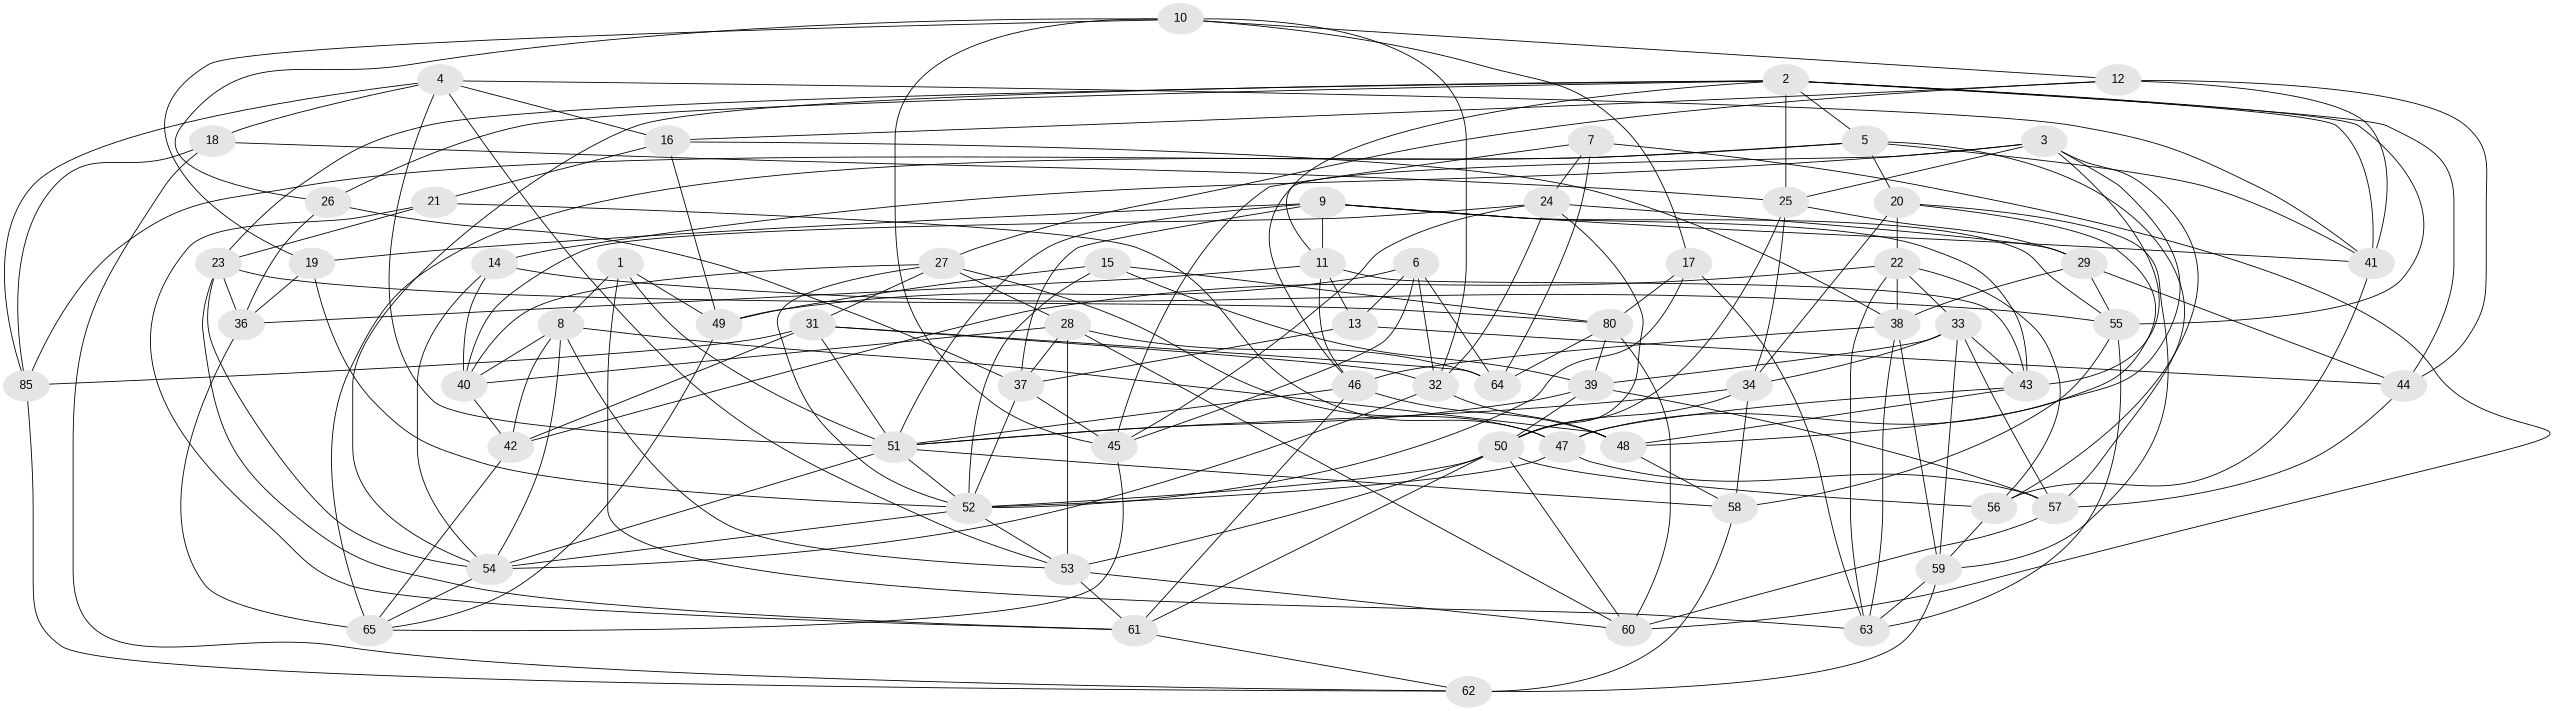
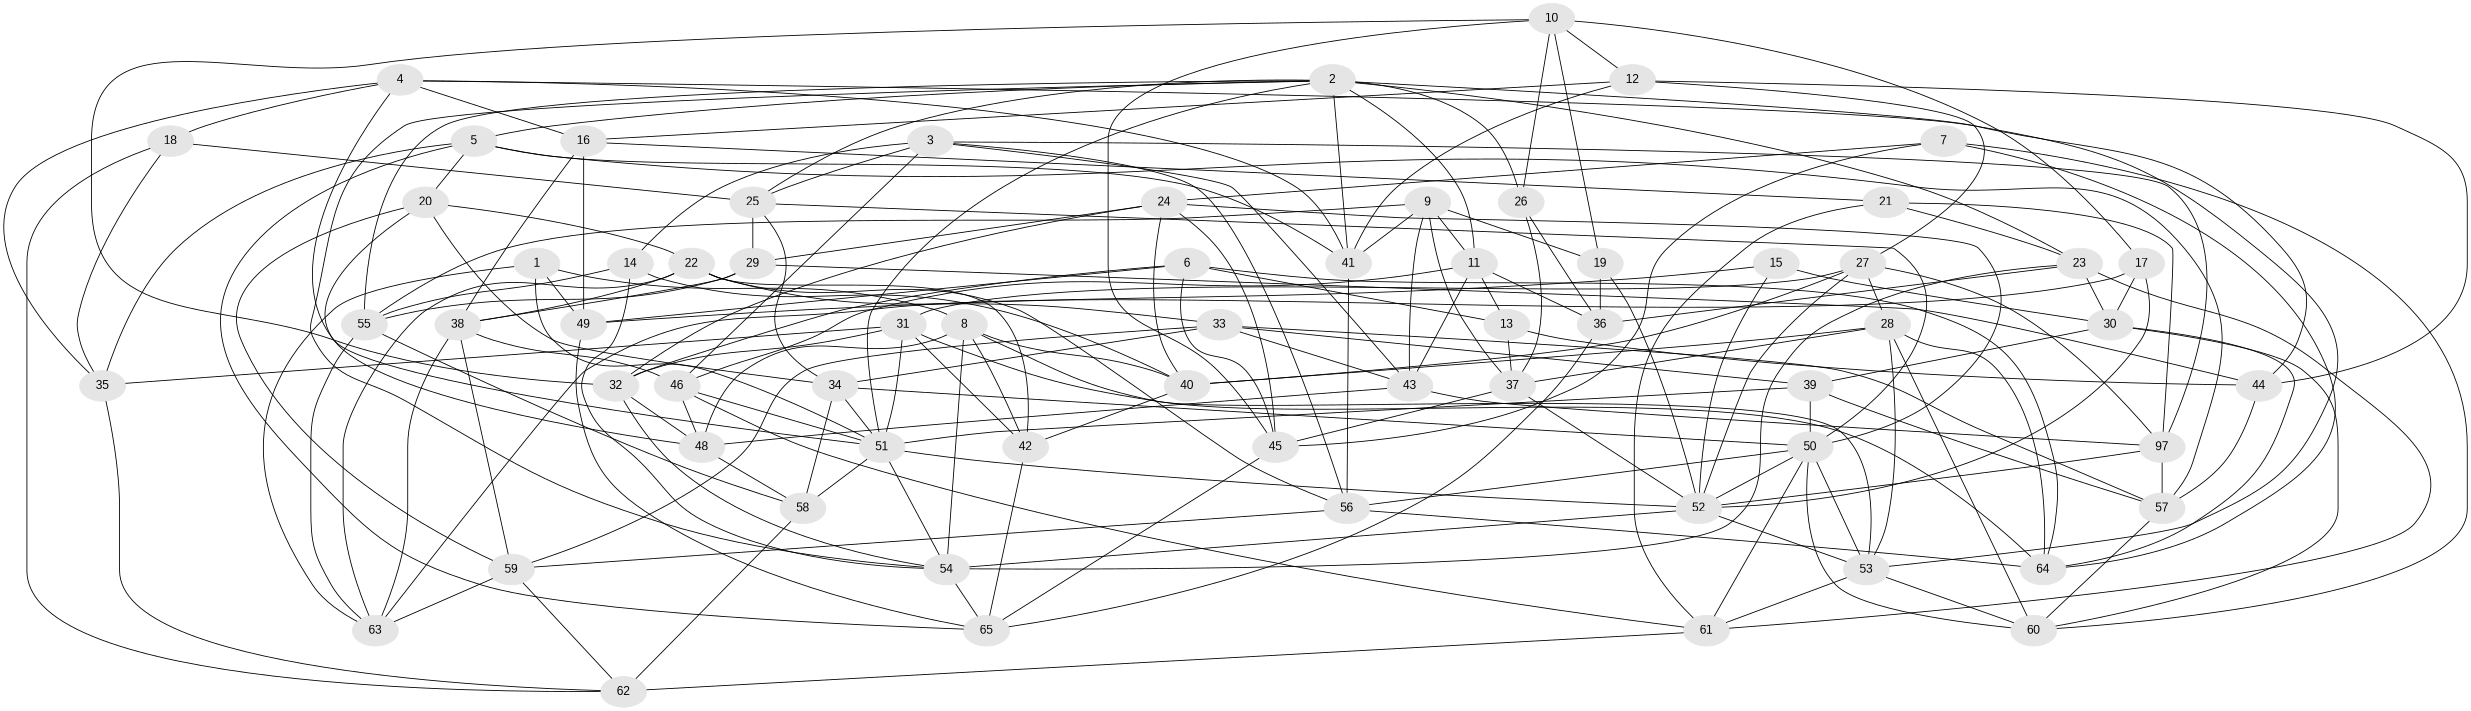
edge "9" -- "51": now "2" -- "51"
node "80": label "80" -> "30"
edge "15" -- "39": removed
node "85": label "85" -> "35"
node "47": label "47" -> "97"
edge "56" -- "64": added
